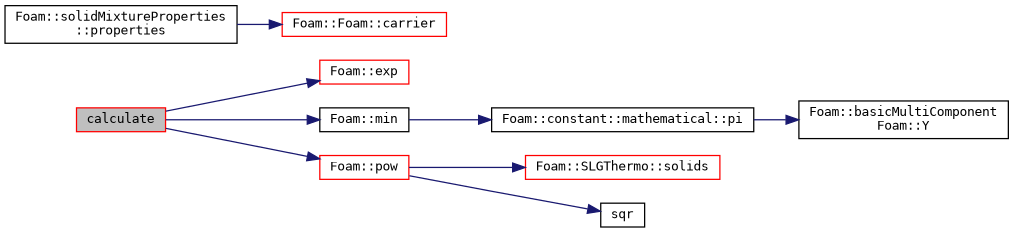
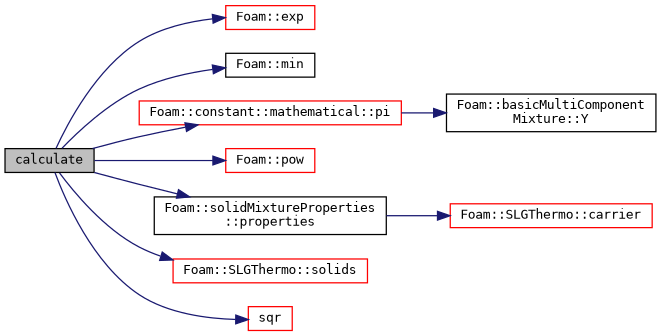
node "Foam::Foam::carrier": label "Foam::Foam::carrier" -> "Foam::SLGThermo::carrier"
node "calculate": color red -> black
edge "Foam::min" -> "Foam::constant::mathematical::pi": now "calculate" -> "Foam::constant::mathematical::pi"
node "Foam::constant::mathematical::pi": color black -> red
node "Foam::basicMultiComponent Foam::Y": label "Foam::basicMultiComponent Foam::Y" -> "Foam::basicMultiComponent Mixture::Y"
edge "Foam::pow" -> "Foam::SLGThermo::solids": now "calculate" -> "Foam::SLGThermo::solids"
edge "calculate" -> "Foam::solidMixtureProperties ::properties": added
edge "Foam::pow" -> "sqr": now "calculate" -> "sqr"
node "sqr": color black -> red
